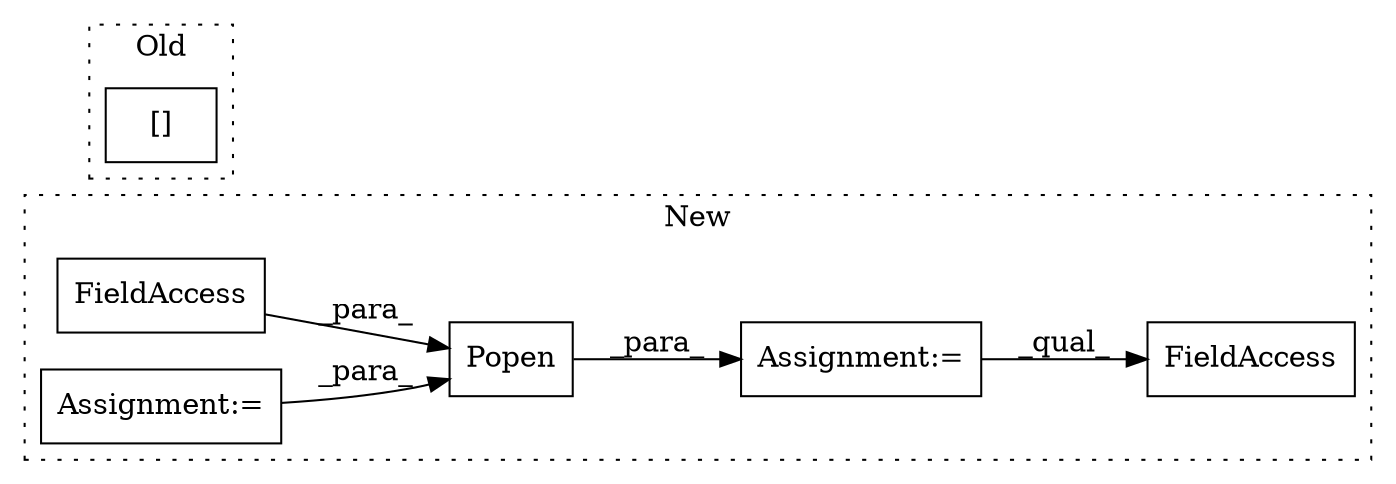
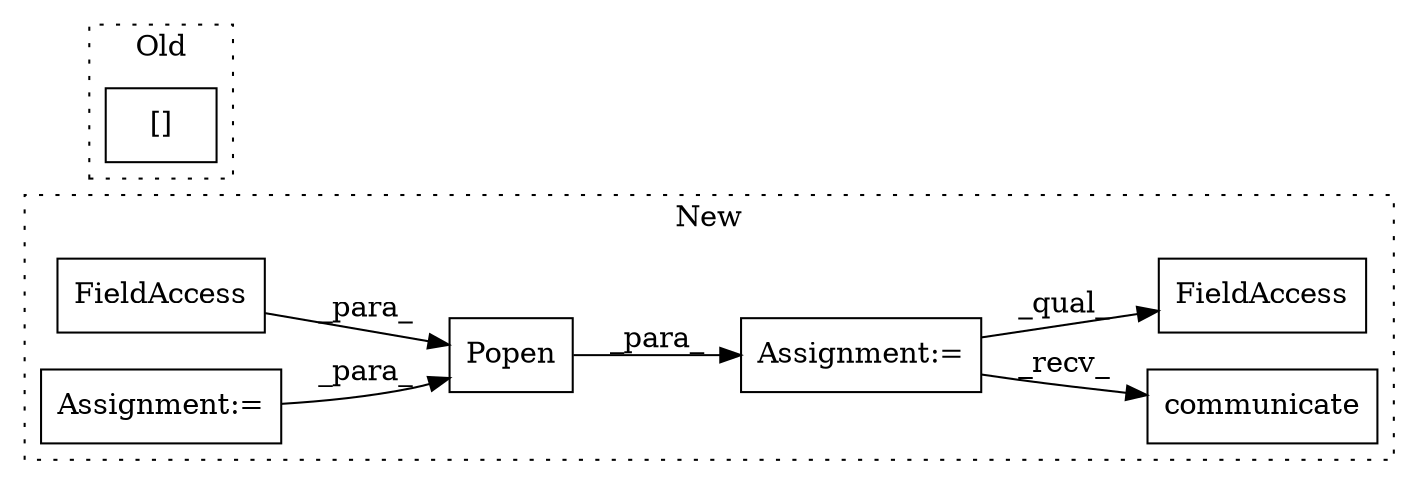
node "communicate": added
